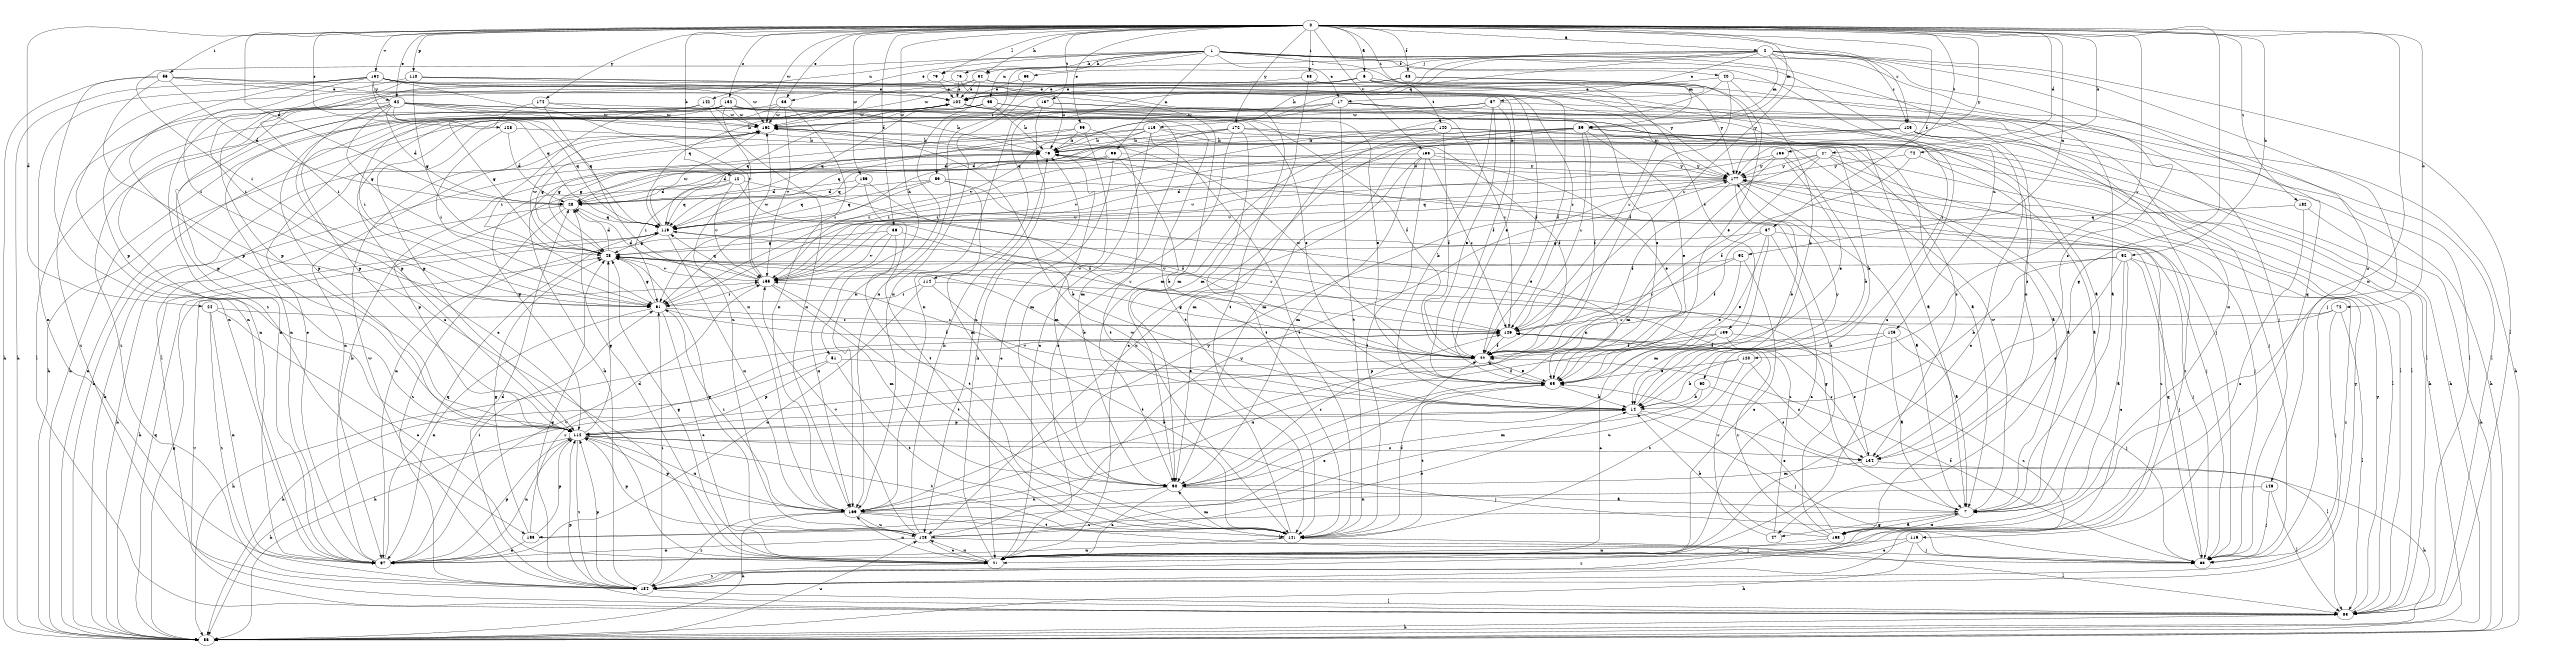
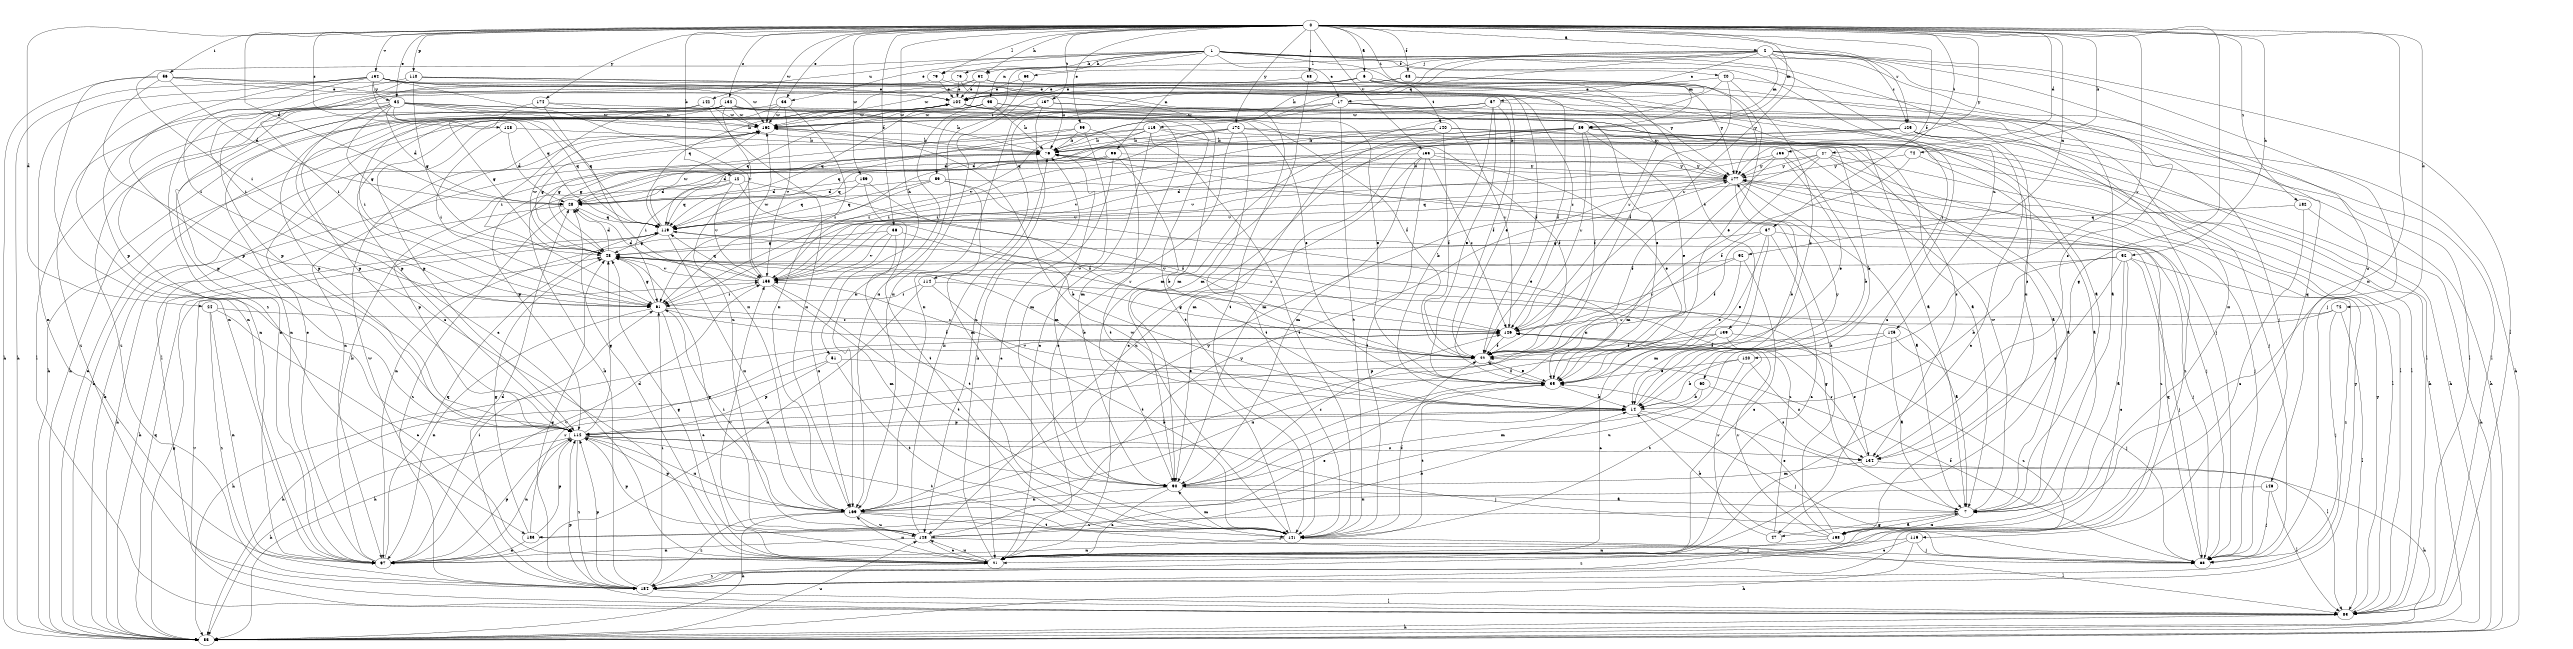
edge "42" -> "162": now "137" -> "162"
edge "148" -> "155": now "21" -> "155"
edge "169" -> "68": label "k" -> "j"
